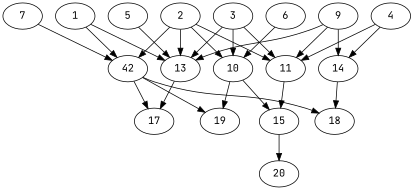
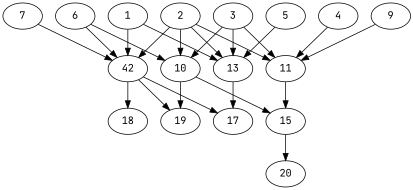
edge "6" -> "42": added
edge "9" -> "13": removed
node "14": removed
